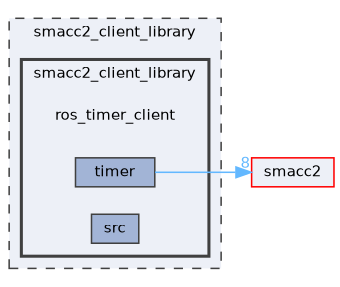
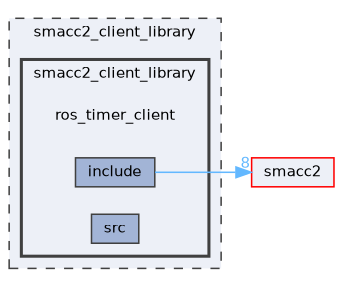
node "timer": label "timer" -> "include"
